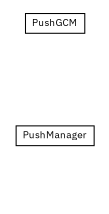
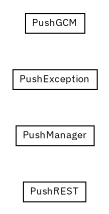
node "PushException": added
node "PushREST": added
